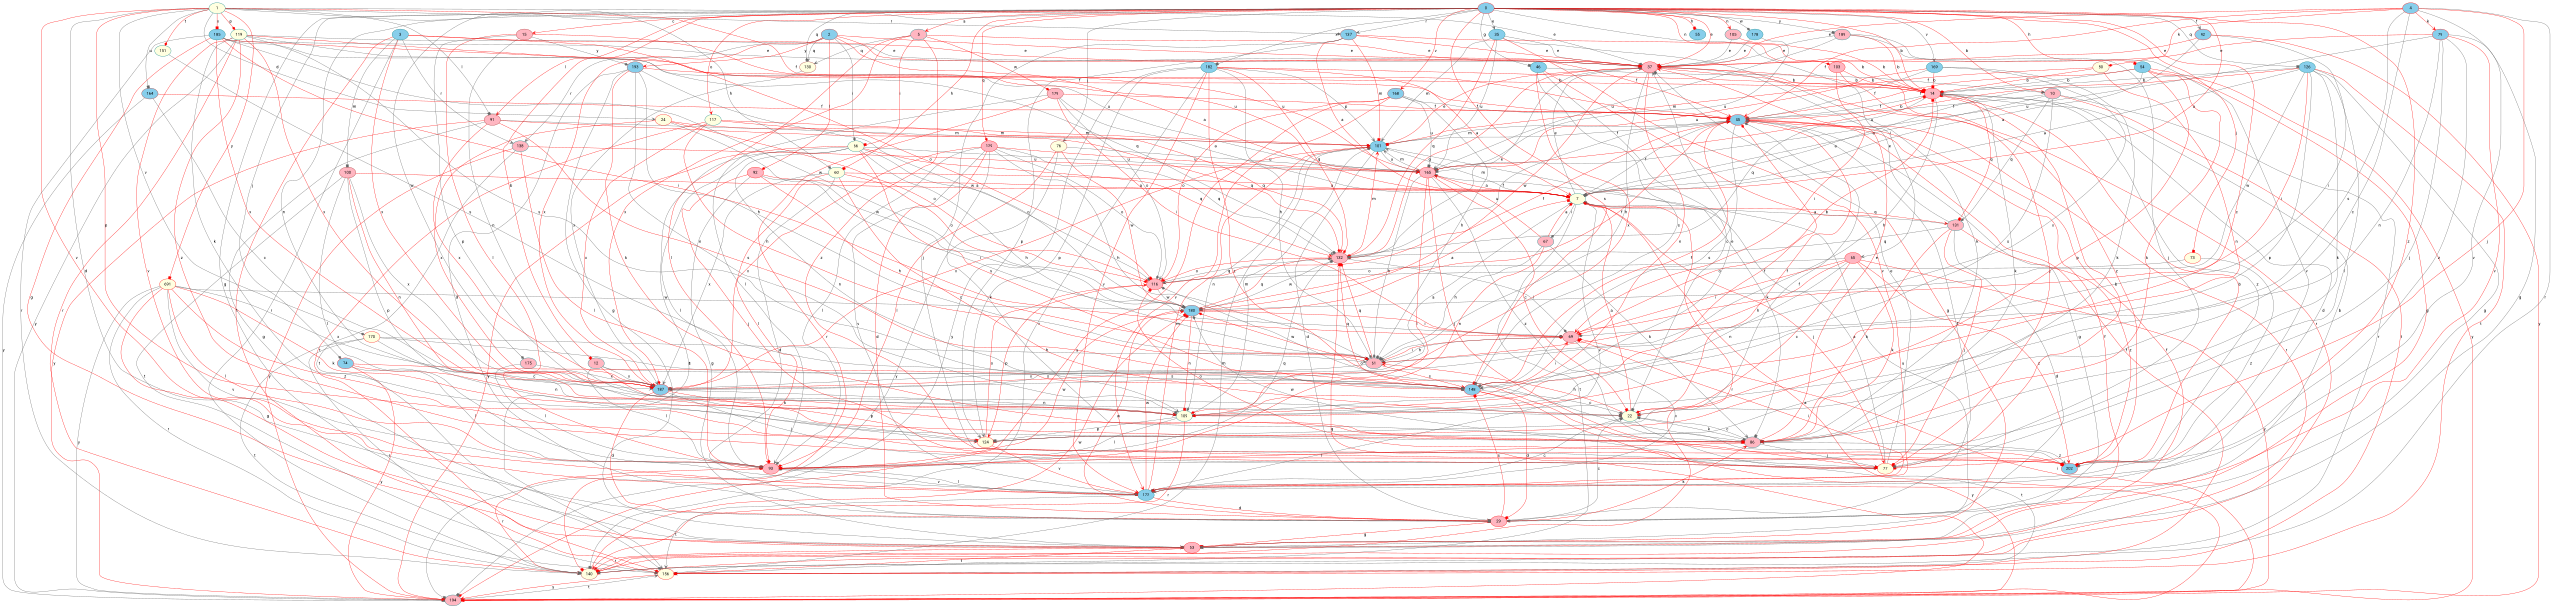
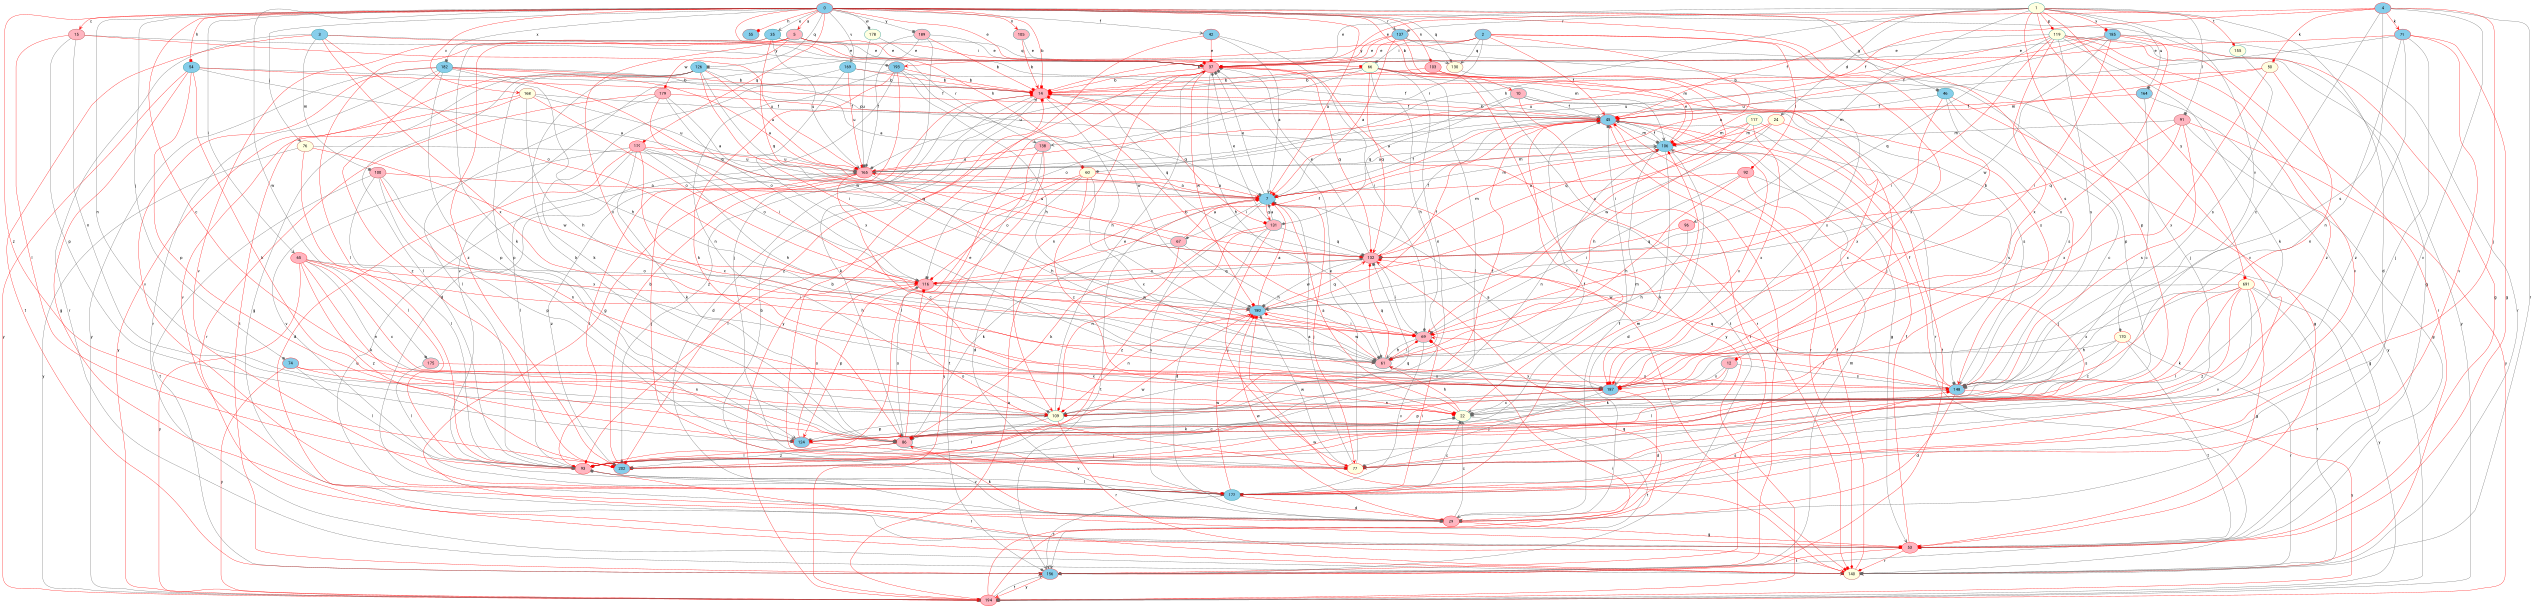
edge "0" -> "91": removed, label "l"
edge "0" -> "117": removed, label "o"
node "185": color teal -> brown
node "55": color teal -> brown
node "178": fillcolor skyblue -> lightyellow
node "151": label "151" -> "155"
edge "46" -> "10": now "46" -> "45"
edge "66" -> "14": added, label "b"
node "168": fillcolor skyblue -> lightyellow
edge "189" -> "165": label "u" -> "f"
node "101": label "101" -> "106"
node "60": color teal -> red
node "7": fillcolor lightyellow -> skyblue
node "96": added
edge "119" -> "69": added, label "i"
node "73": removed
edge "80" -> "187": added, label "x"
node "69": color brown -> teal
edge "180" -> "109": arrowhead box -> diamond
edge "175" -> "187": color gray40 -> red
node "124": fillcolor lightyellow -> skyblue
edge "193" -> "53": color gray40 -> red
edge "79" -> "53": color gray40 -> red
node "156": fillcolor lightyellow -> skyblue
node "194": color teal -> red
